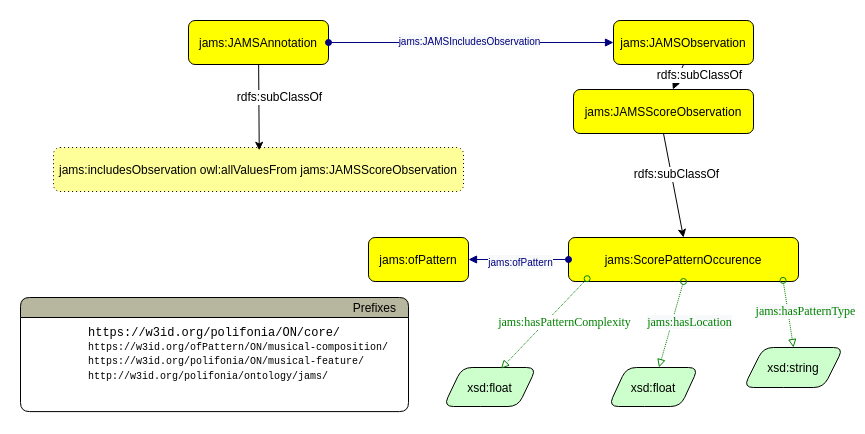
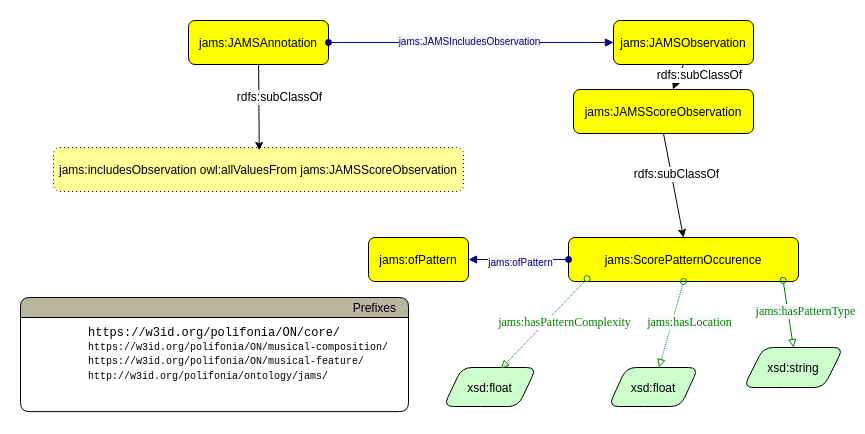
edge "jams:ScorePatternOccurence" -- "xsd:string": style dashed -> solid
node "https://w3id.org/polifonia/ON/core/ https://w3id.org/ofPattern/ON/musical-composition/ https://w3id.org/polifonia/ON/musical-feature/ http://w3id.org/polifonia/ontology/jams/": label "https://w3id.org/polifonia/ON/core/ https://w3id.org/ofPattern/ON/musical-composition/ https://w3id.org/polifonia/ON/musical-feature/ http://w3id.org/polifonia/ontology/jams/" -> "https://w3id.org/polifonia/ON/core/ https://w3id.org/polifonia/ON/musical-composition/ https://w3id.org/polifonia/ON/musical-feature/ http://w3id.org/polifonia/ontology/jams/"
